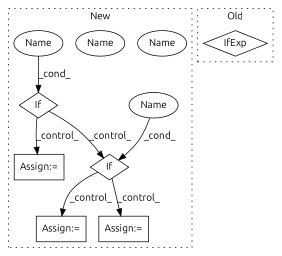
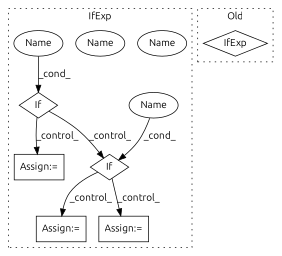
cluster "New": label "New" -> "IfExp"
